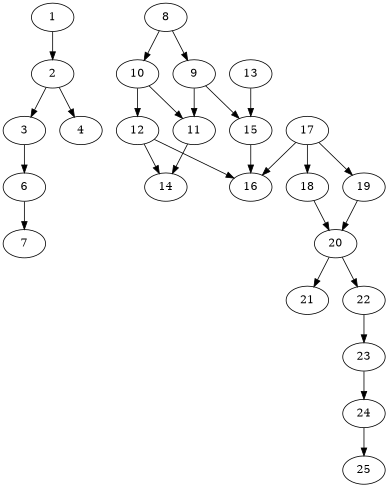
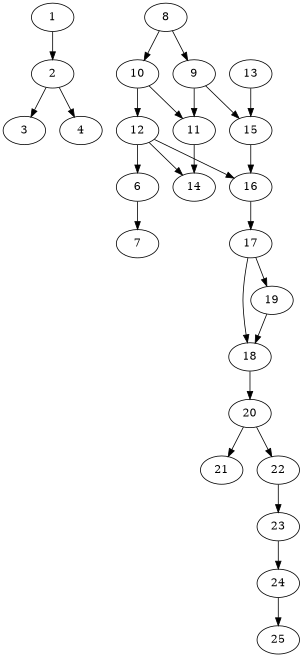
edge "3" -> "6": now "12" -> "6"
edge "17" -> "16": reversed
edge "19" -> "20": now "19" -> "18"
